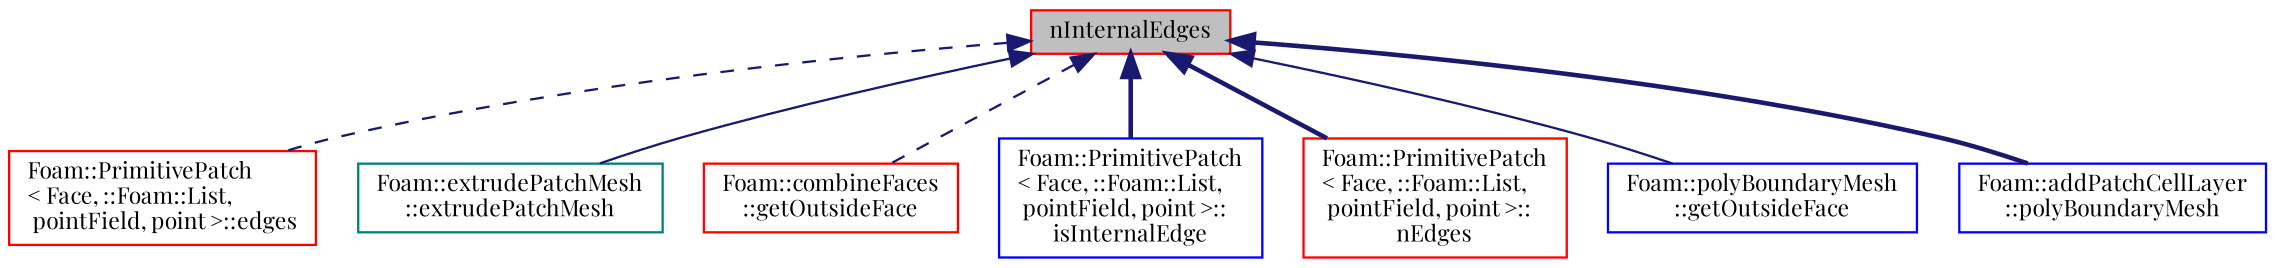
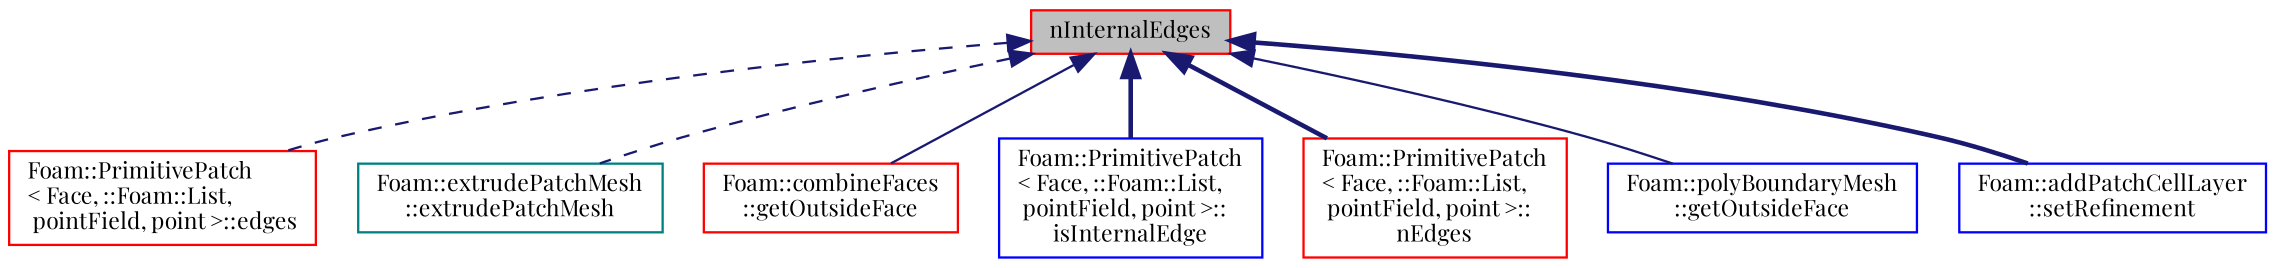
edge "Foam::extrudePatchMesh ::extrudePatchMesh" -> "nInternalEdges": style solid -> dashed
edge "Foam::combineFaces ::getOutsideFace" -> "nInternalEdges": style dashed -> solid
node "Foam::addPatchCellLayer ::polyBoundaryMesh": label "Foam::addPatchCellLayer ::polyBoundaryMesh" -> "Foam::addPatchCellLayer ::setRefinement"
